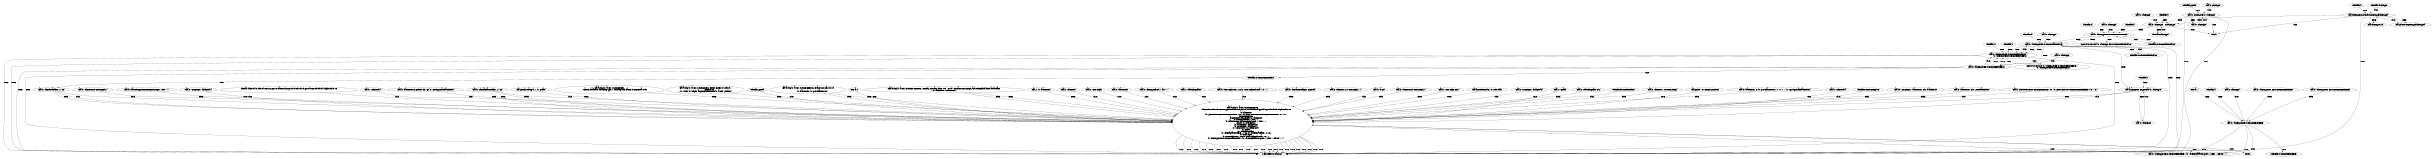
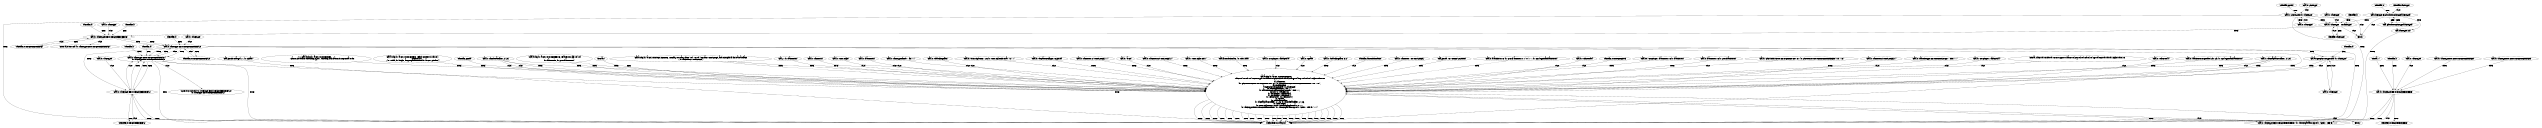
edge "(Call,golomb_to_pict_type[slice_type])" -> "(Call,slice_type = golomb_to_pict_type[slice_type])": label "AST: " -> "CFG: "
edge "(Call,h->slice_type == AV_PICTURE_TYPE_SI)" -> "(Identifier,AV_PICTURE_TYPE_SI)": label "AST: " -> "CFG: "
edge "(Identifier,AV_PICTURE_TYPE_SI)" -> "(Call,h->slice_beta_offset / 2 - 26)": now "(Identifier,AV_PICTURE_TYPE_SI)" -> "(Call,h->slice_type == AV_PICTURE_TYPE_SI)"
edge "(Call,slice_type = golomb_to_pict_type[slice_type])" -> "(MethodReturn,static int)": now "(Call,slice_type & 3)" -> "(MethodReturn,static int)"
